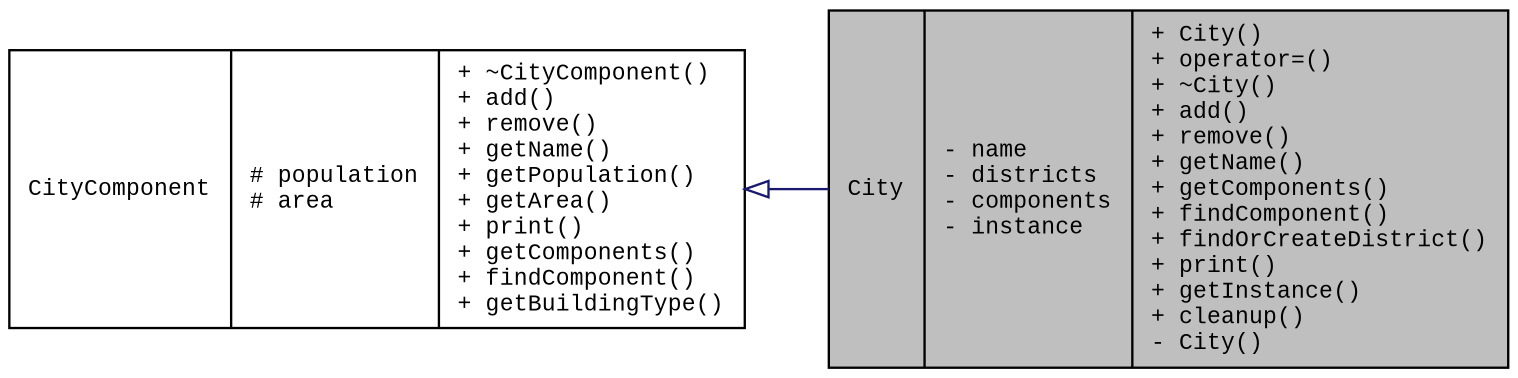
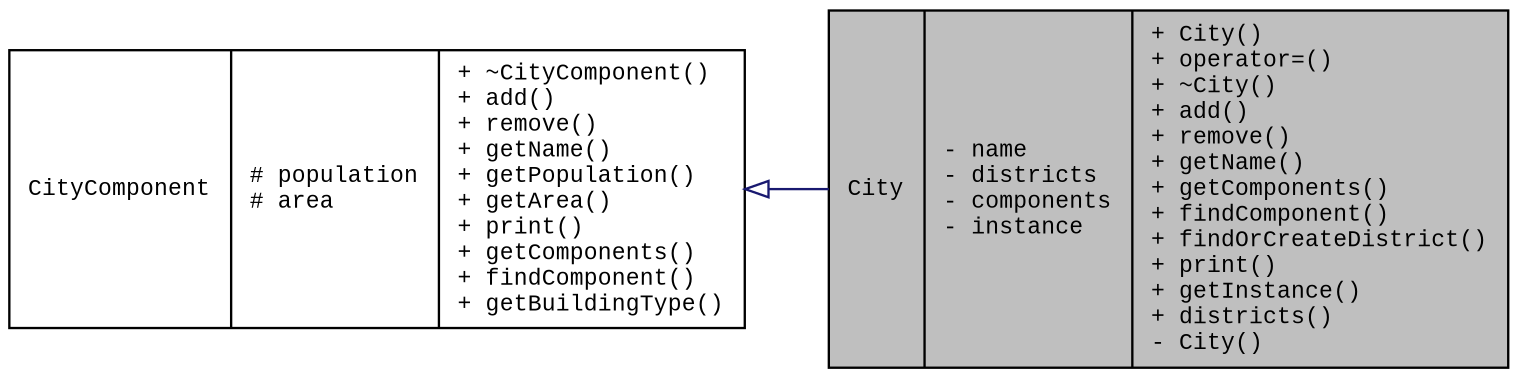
node "City": text "+ cleanup()" -> "+ districts()"
